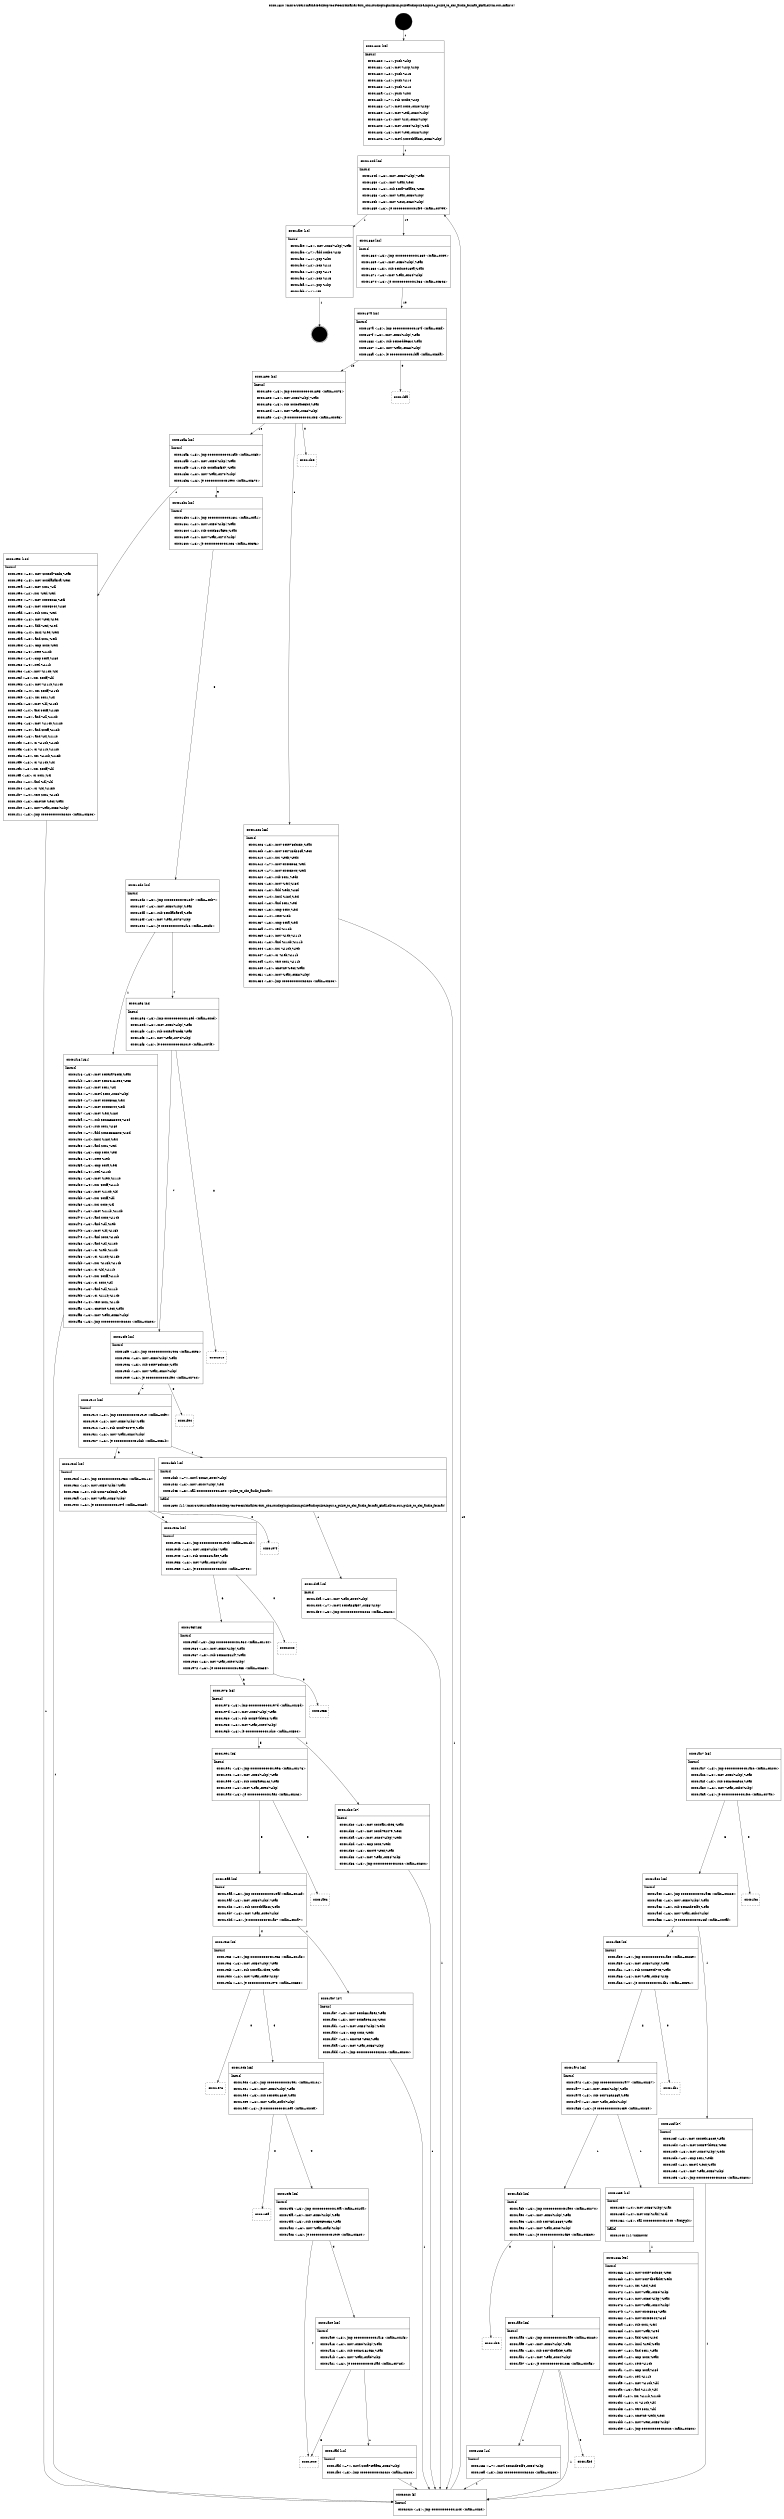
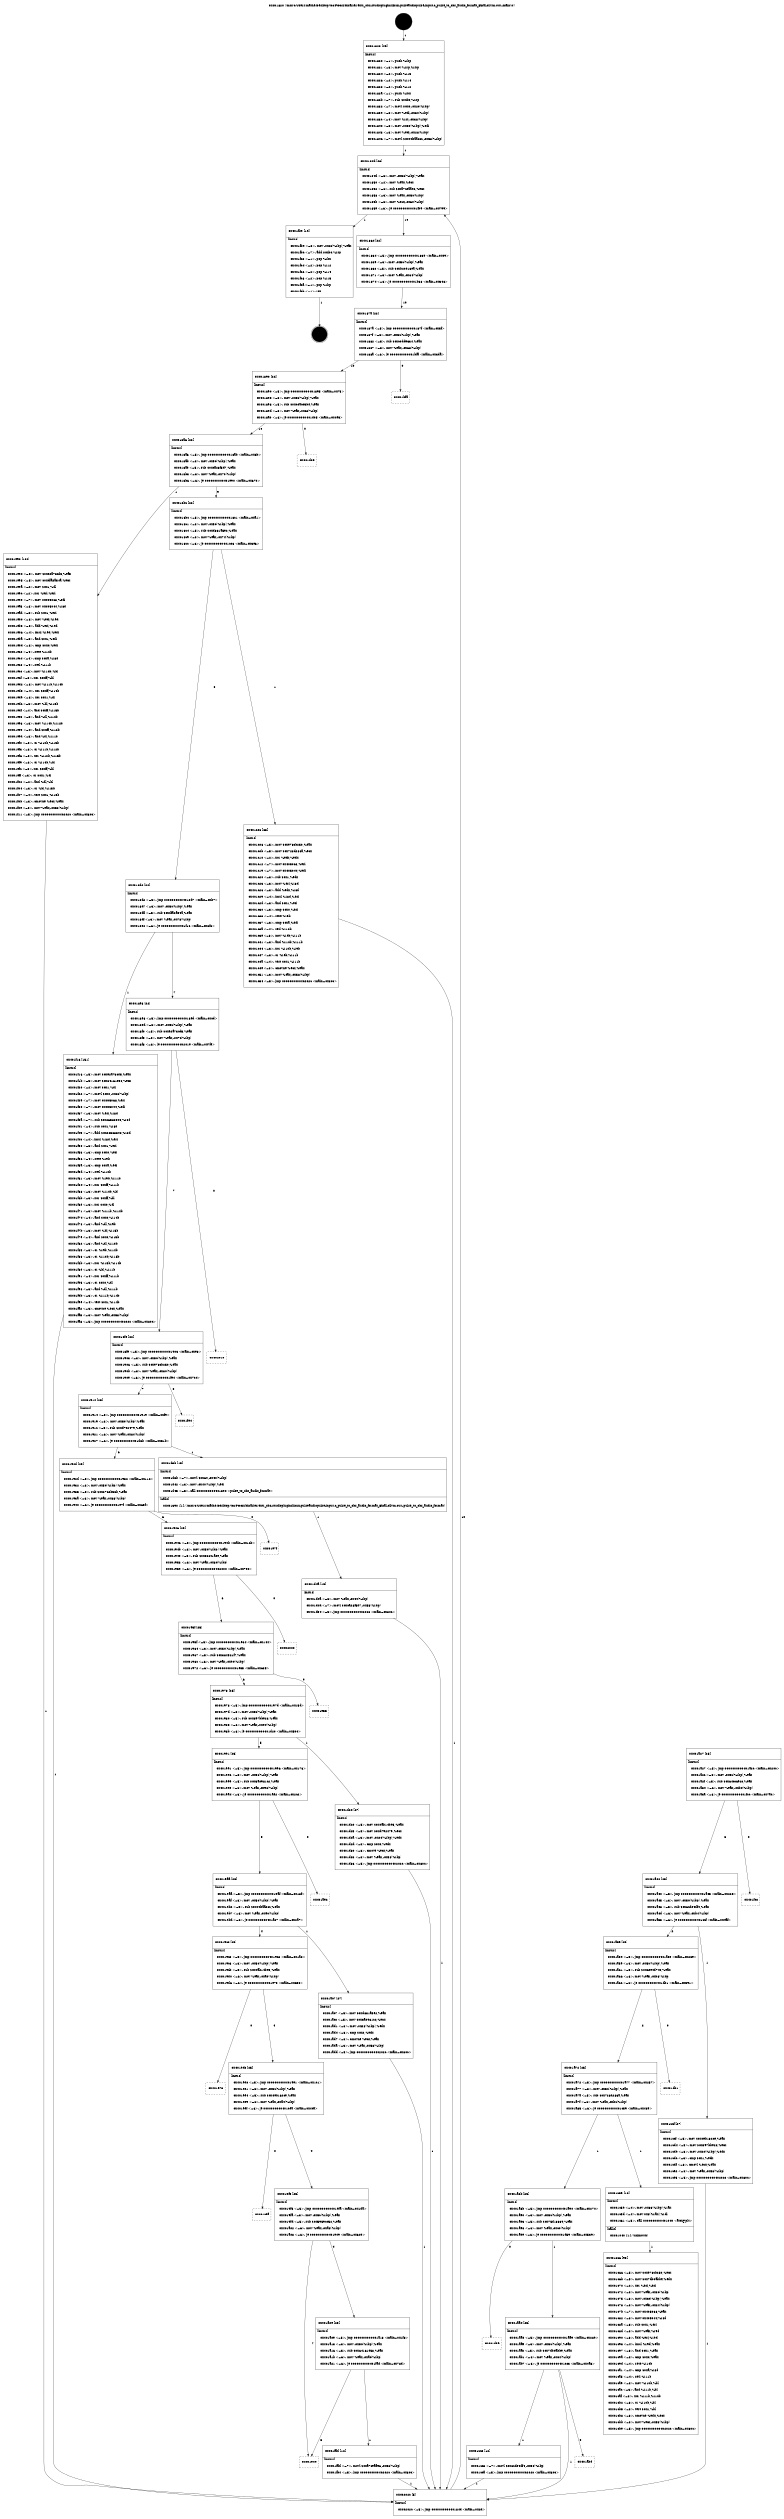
edge "0x401890 [22]" -> "0x401c06 [83]": now "0x4018bc [22]" -> "0x401c06 [83]"
